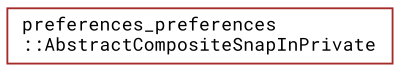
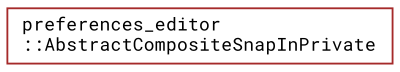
node "preferences_preferences ::AbstractCompositeSnapInPrivate": label "preferences_preferences ::AbstractCompositeSnapInPrivate" -> "preferences_editor ::AbstractCompositeSnapInPrivate"
